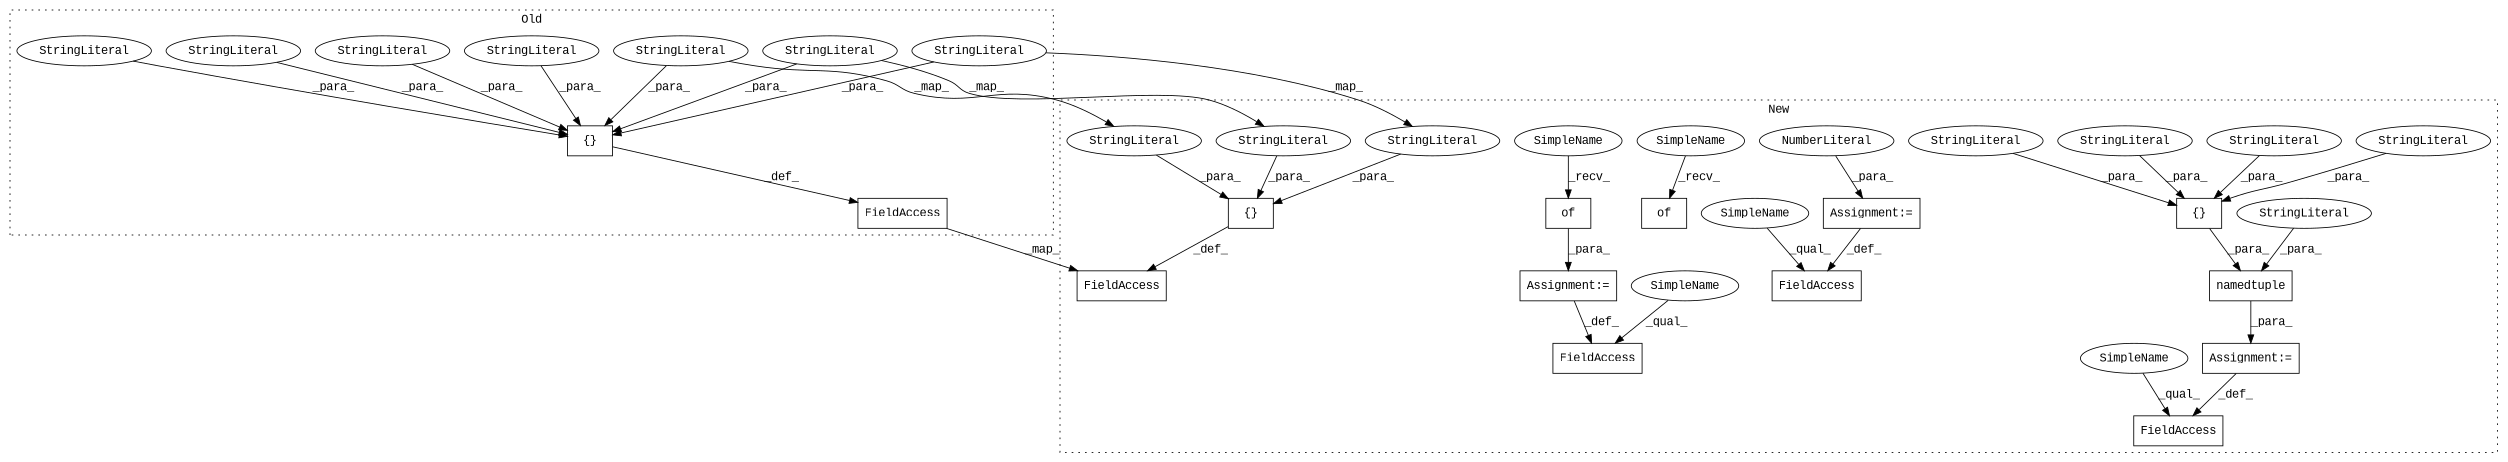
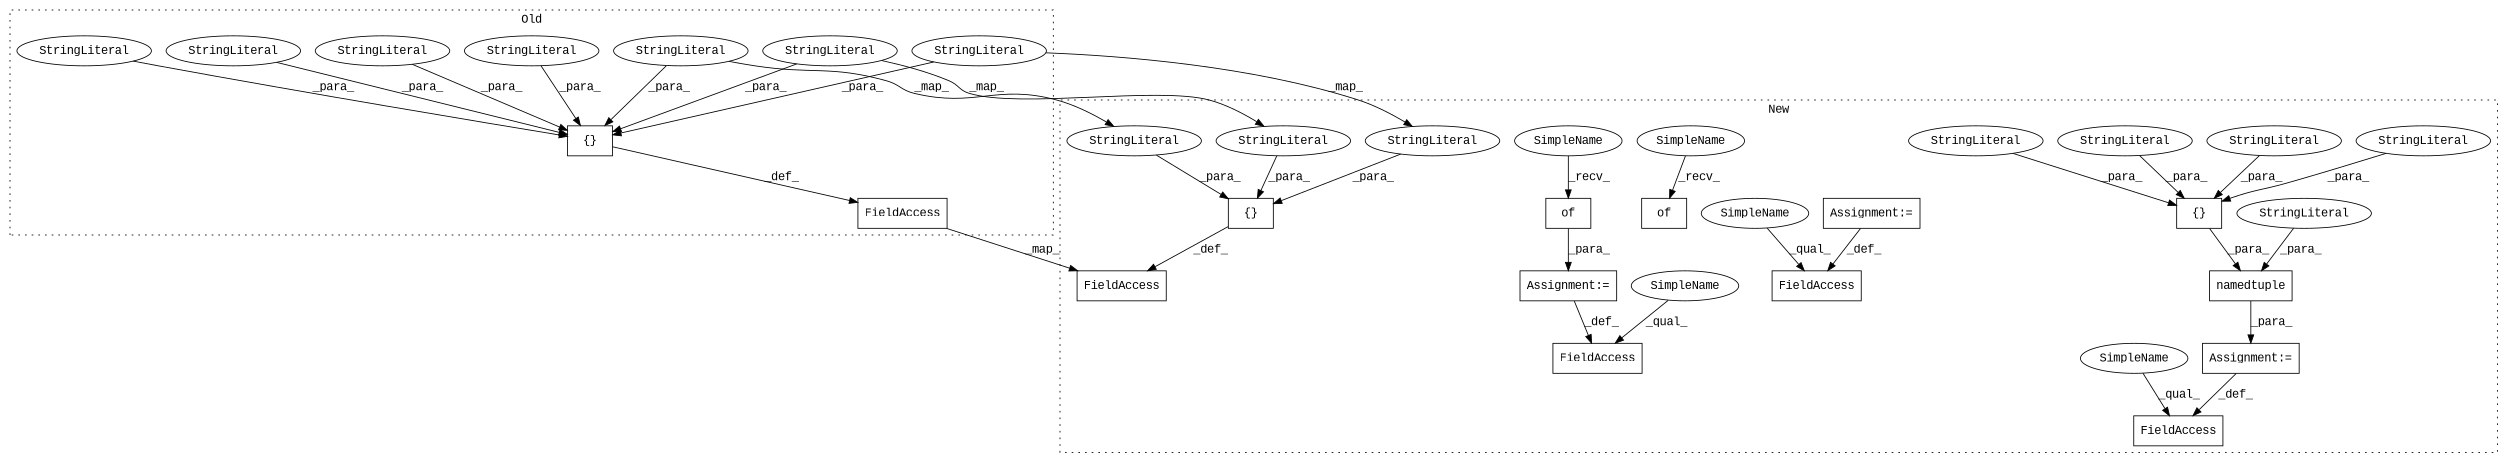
node "NumberLiteral": removed
